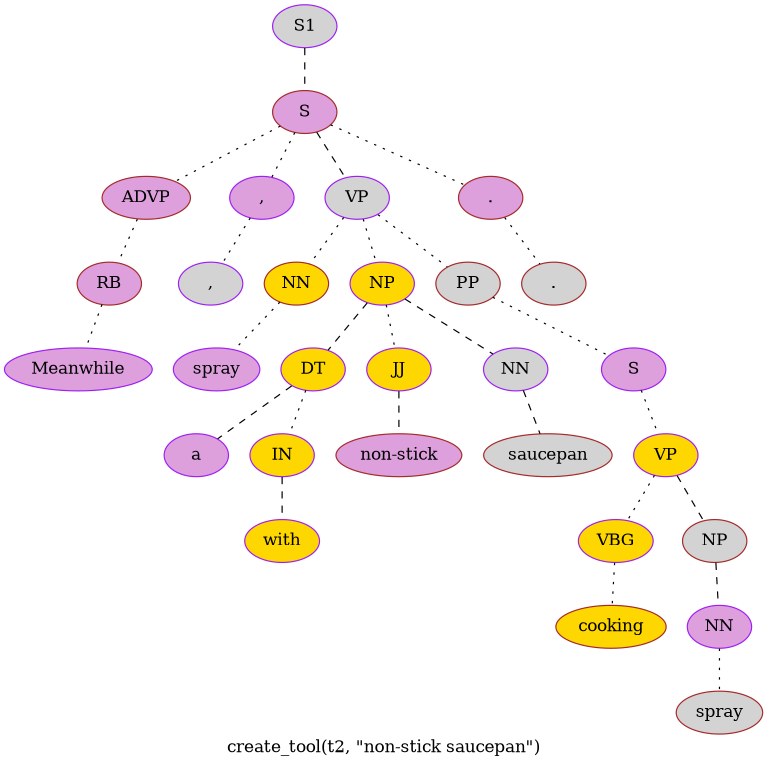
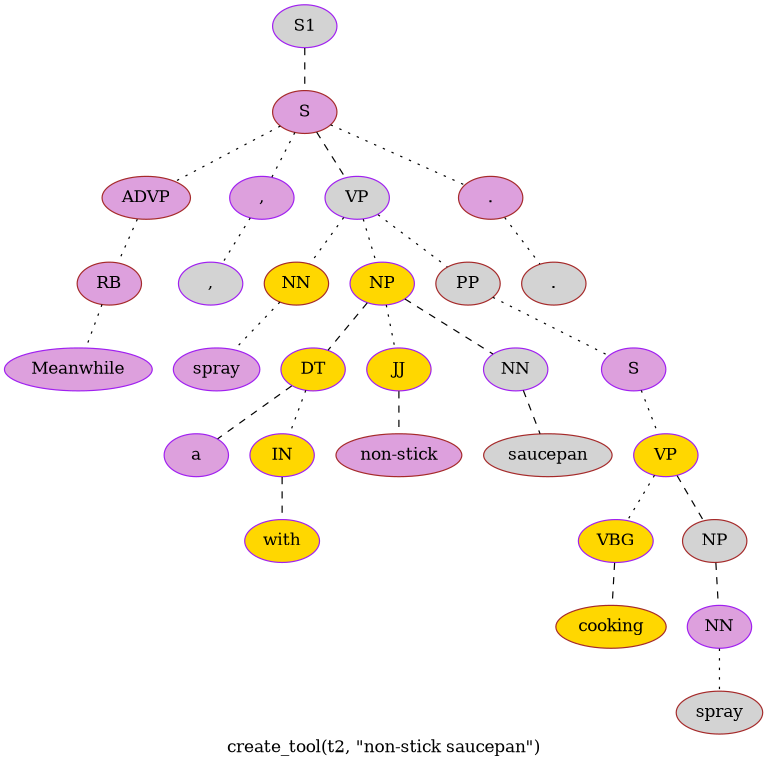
edge "VBG" -- "cooking": style dotted -> dashed
